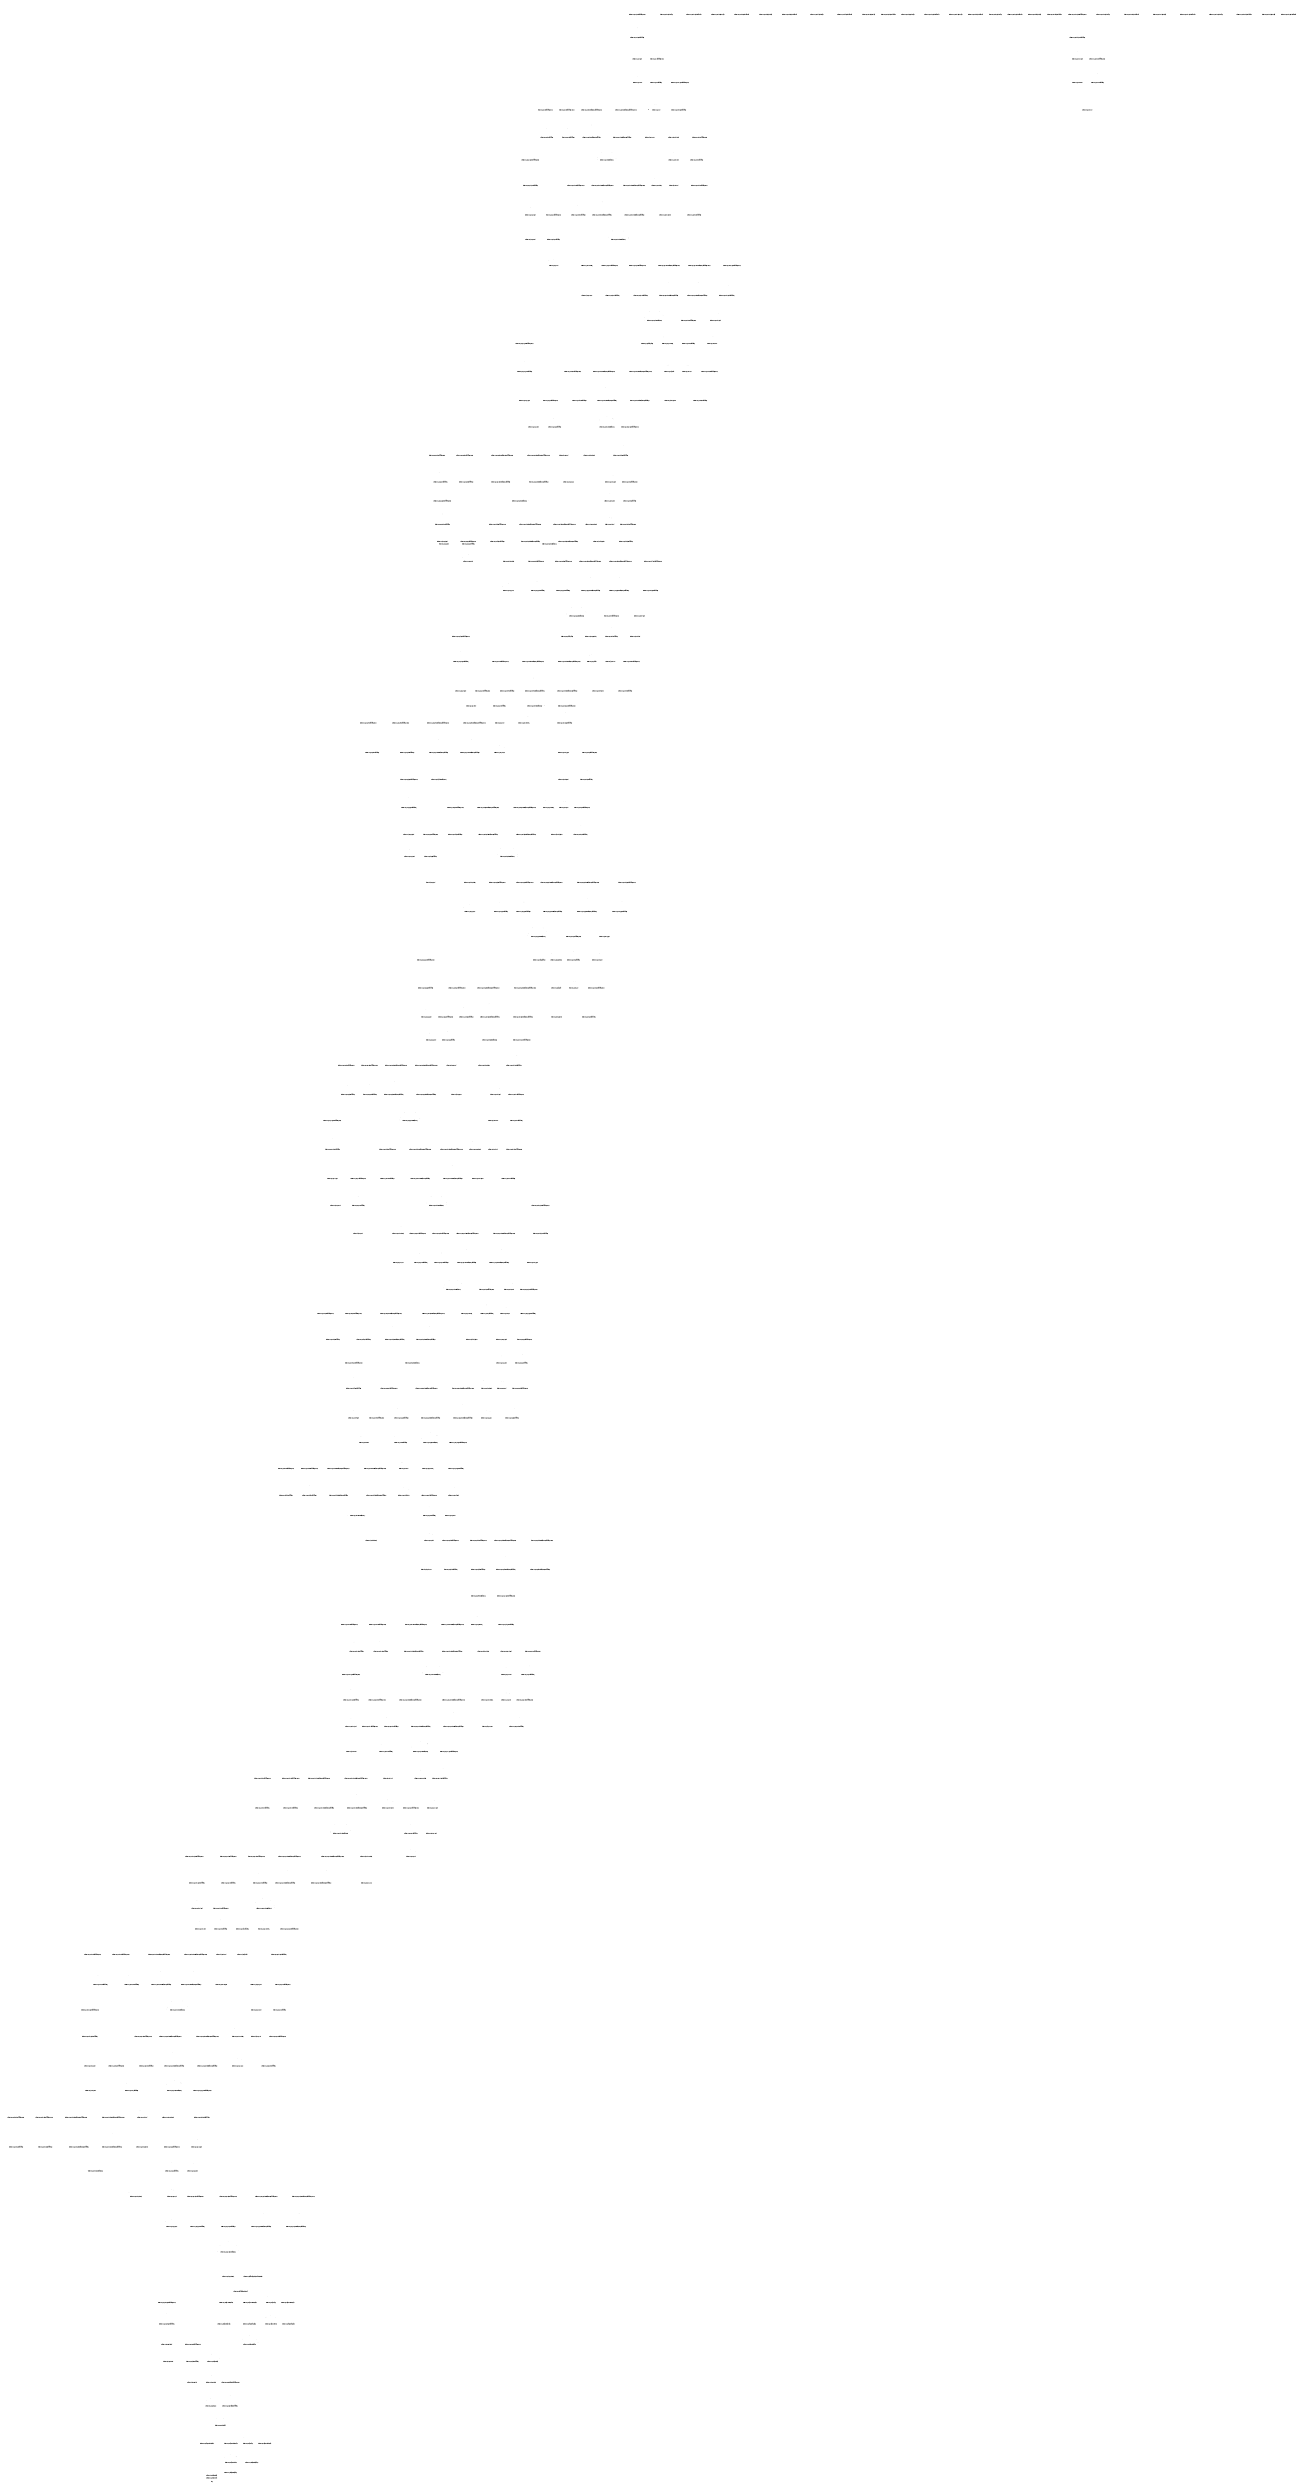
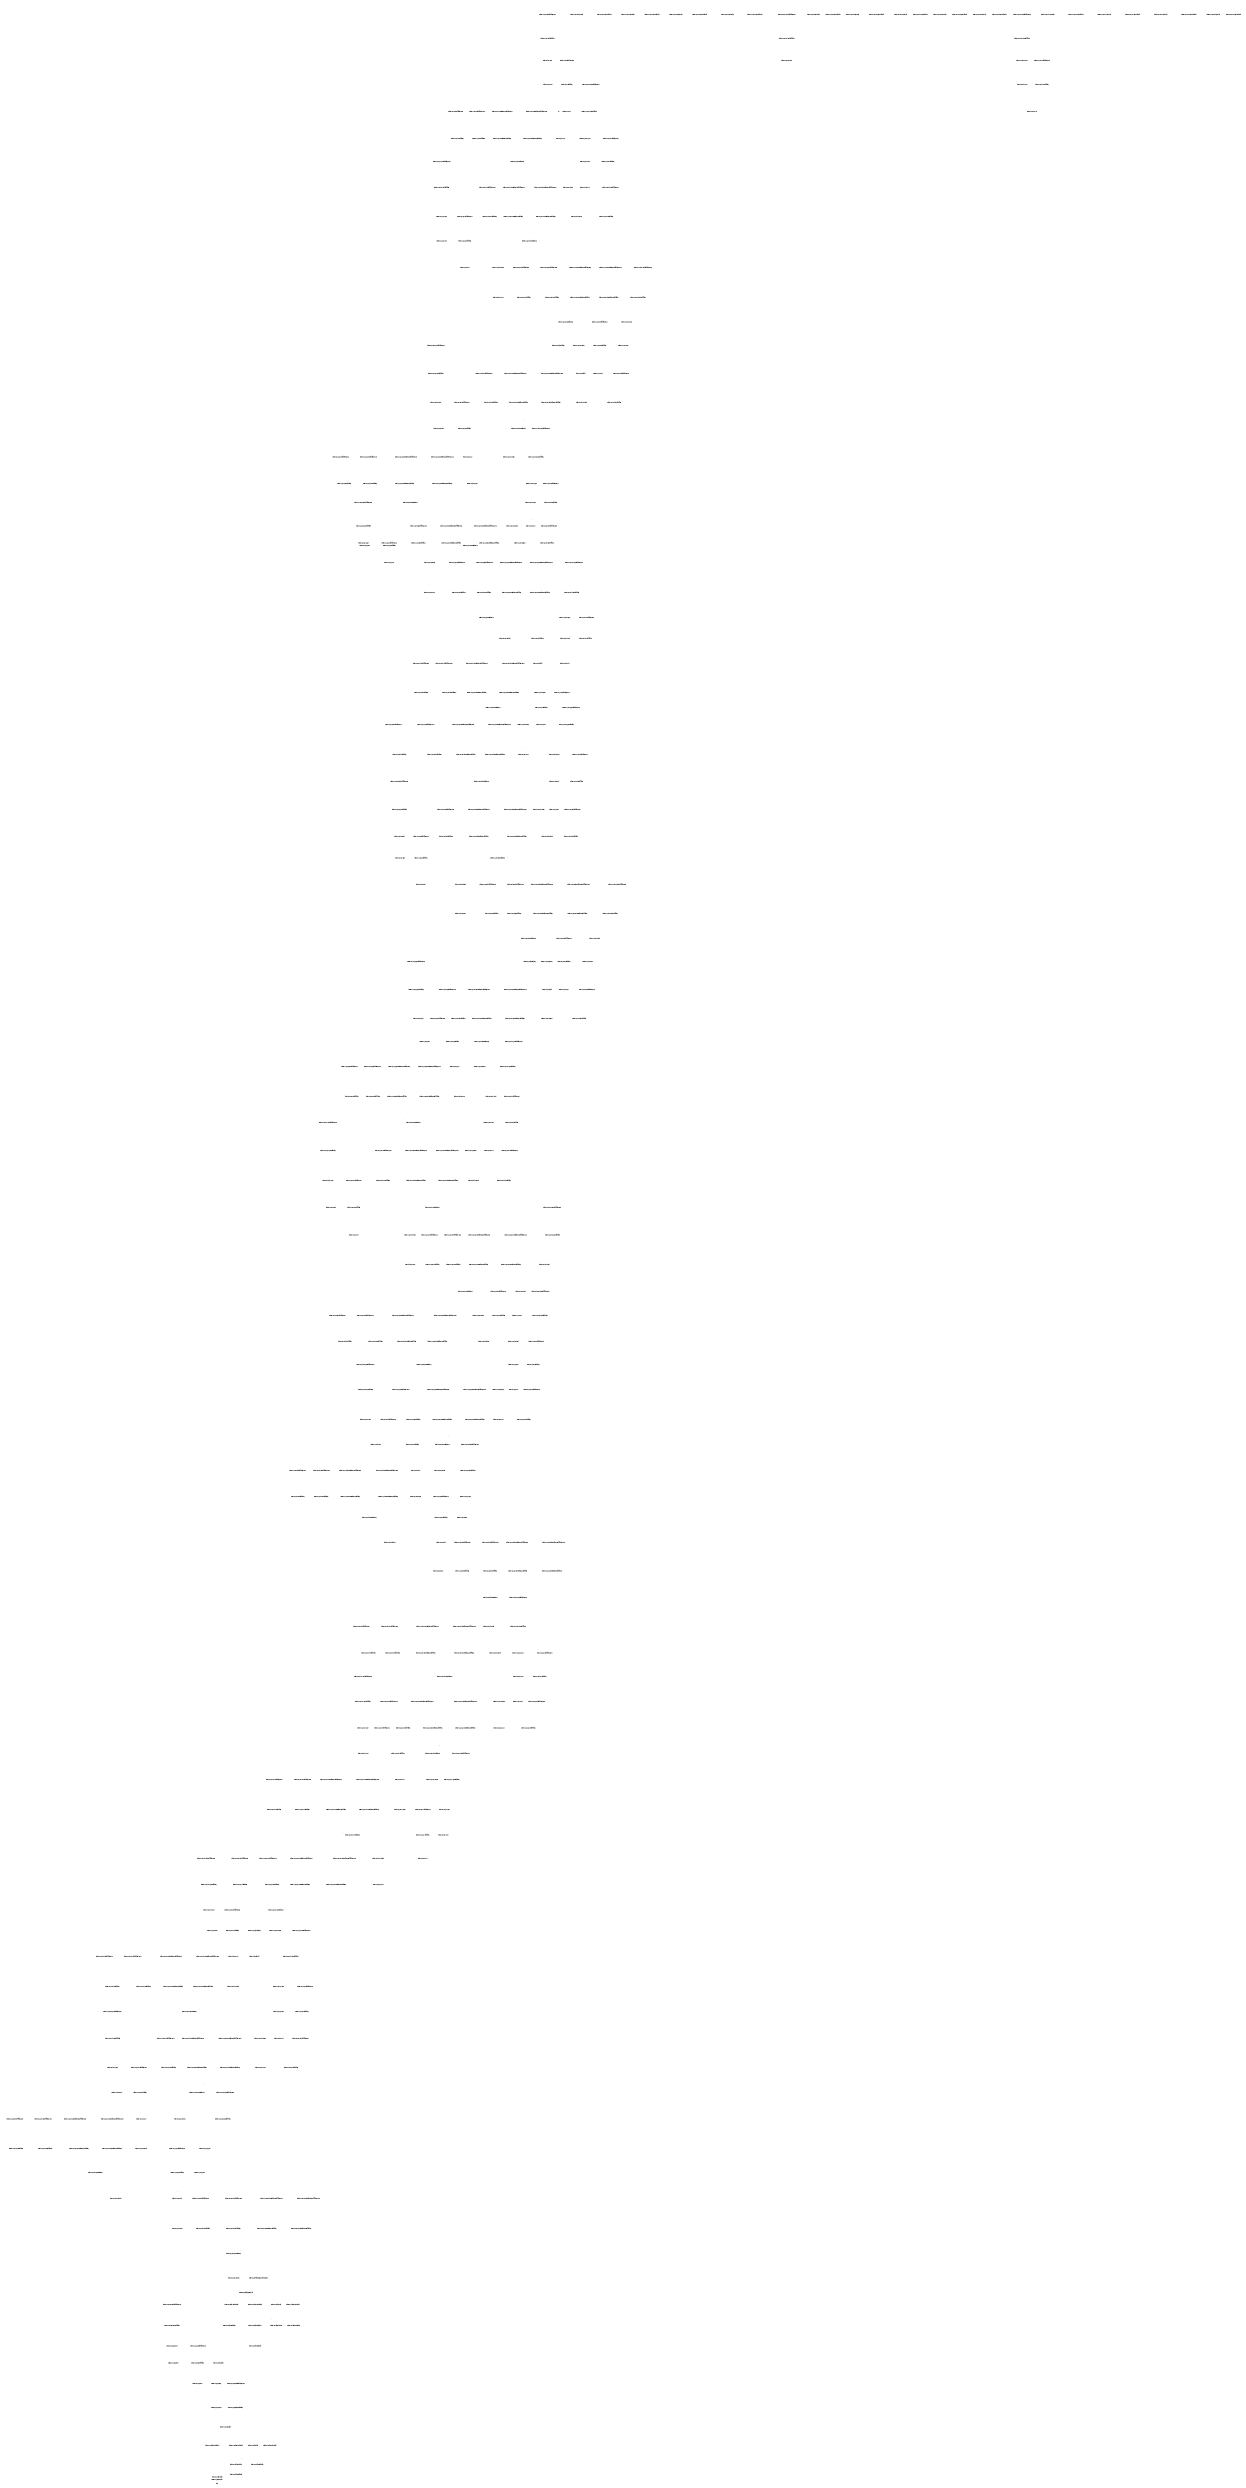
node "mobilenet_1.00_128/conv_pw_4/Round": removed
